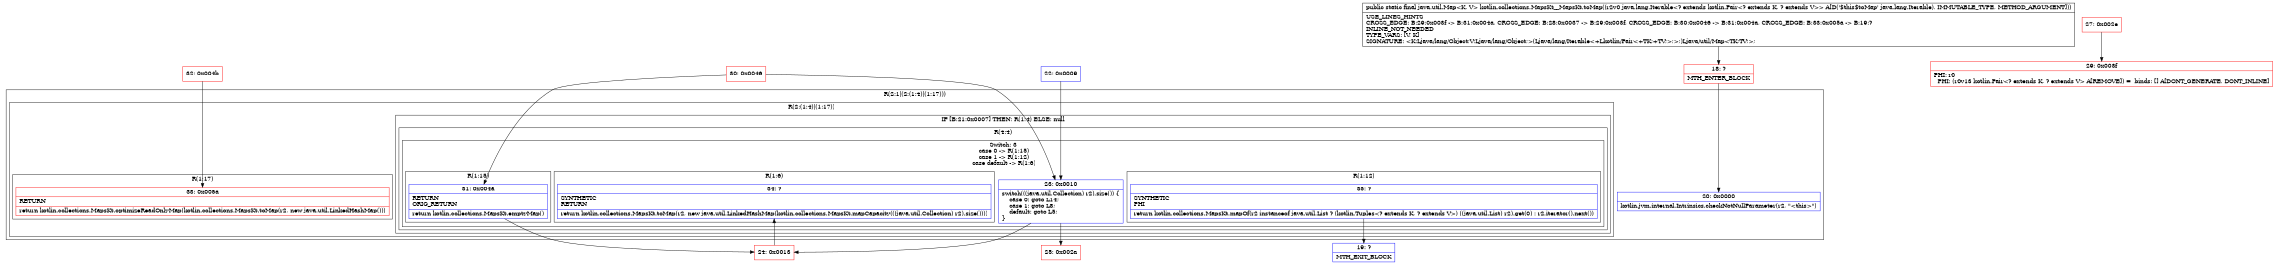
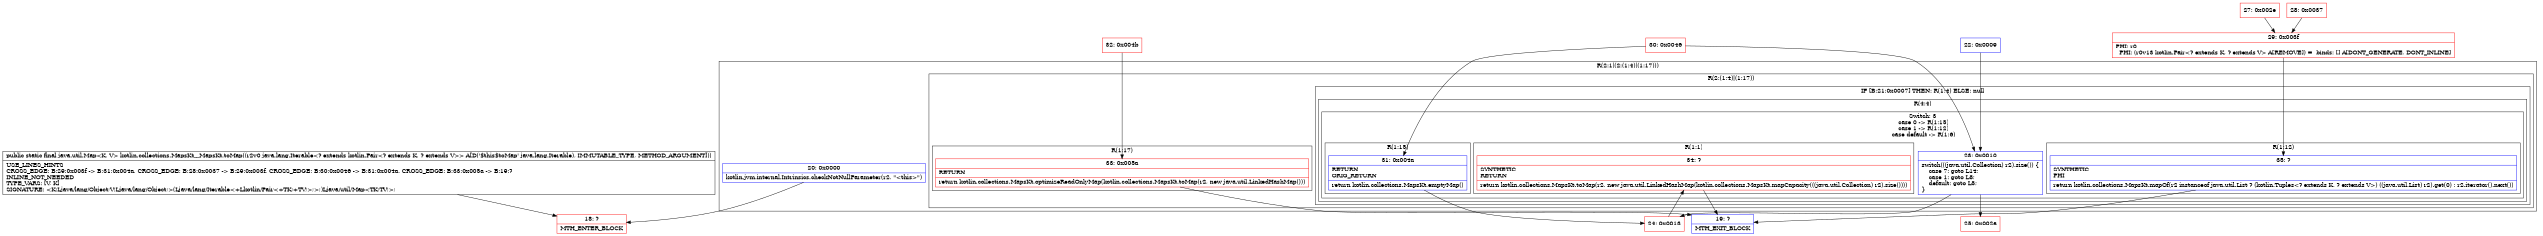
node "28: 0x0037": added
edge "29: 0x003f" -> "35: ?": added
edge "18: ?" -> "20: 0x0000": reversed
cluster "R(1:6)": label "R(1:6)" -> "R(1:1)"
node "23: 0x0010": text "case 0: goto L14;" -> "case 7: goto L14;"
edge "34: ?" -> "19: ?": added
node "34: ?": color blue -> red
edge "33: 0x005a" -> "19: ?": added
